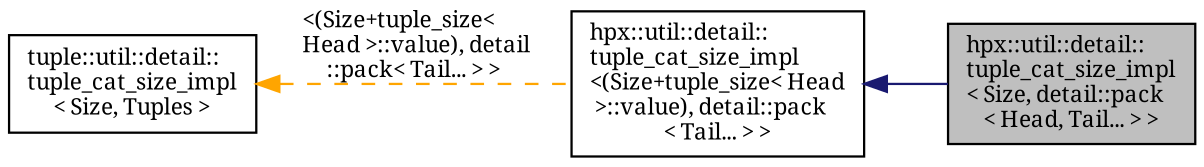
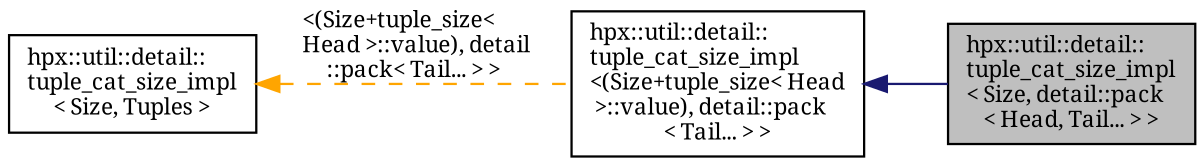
node "tuple::util::detail:: tuple_cat_size_impl < Size, Tuples >": label "tuple::util::detail:: tuple_cat_size_impl < Size, Tuples >" -> "hpx::util::detail:: tuple_cat_size_impl < Size, Tuples >"
